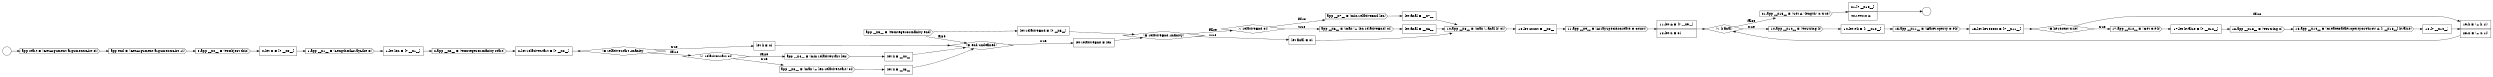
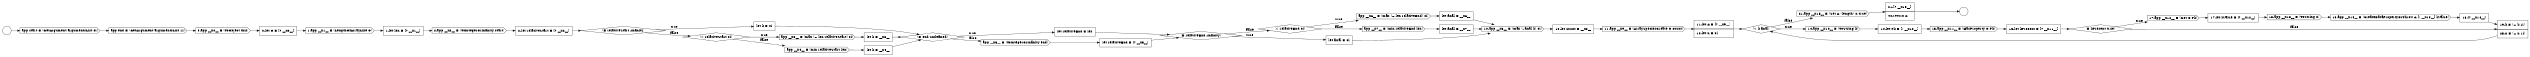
edge "app __x5__ = (ToIntegerOrInfinity end)" -> "(= end undefined)": reversed
